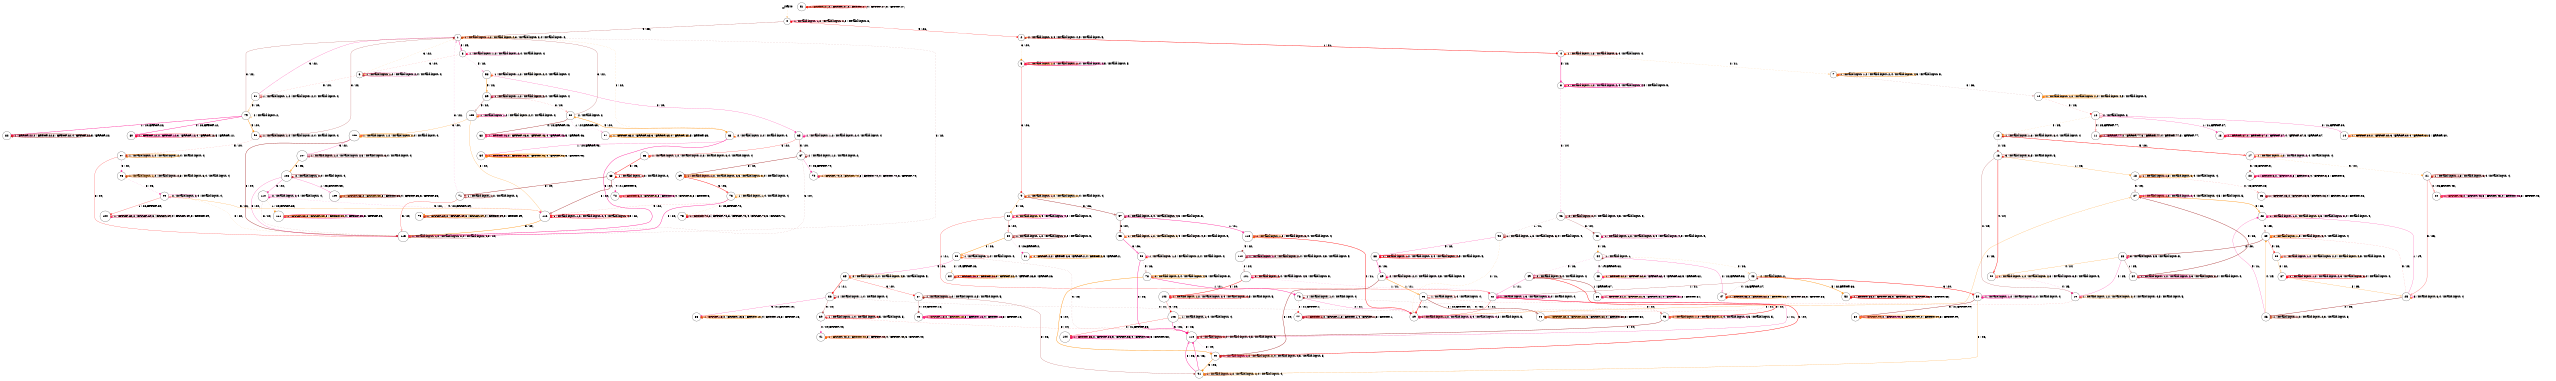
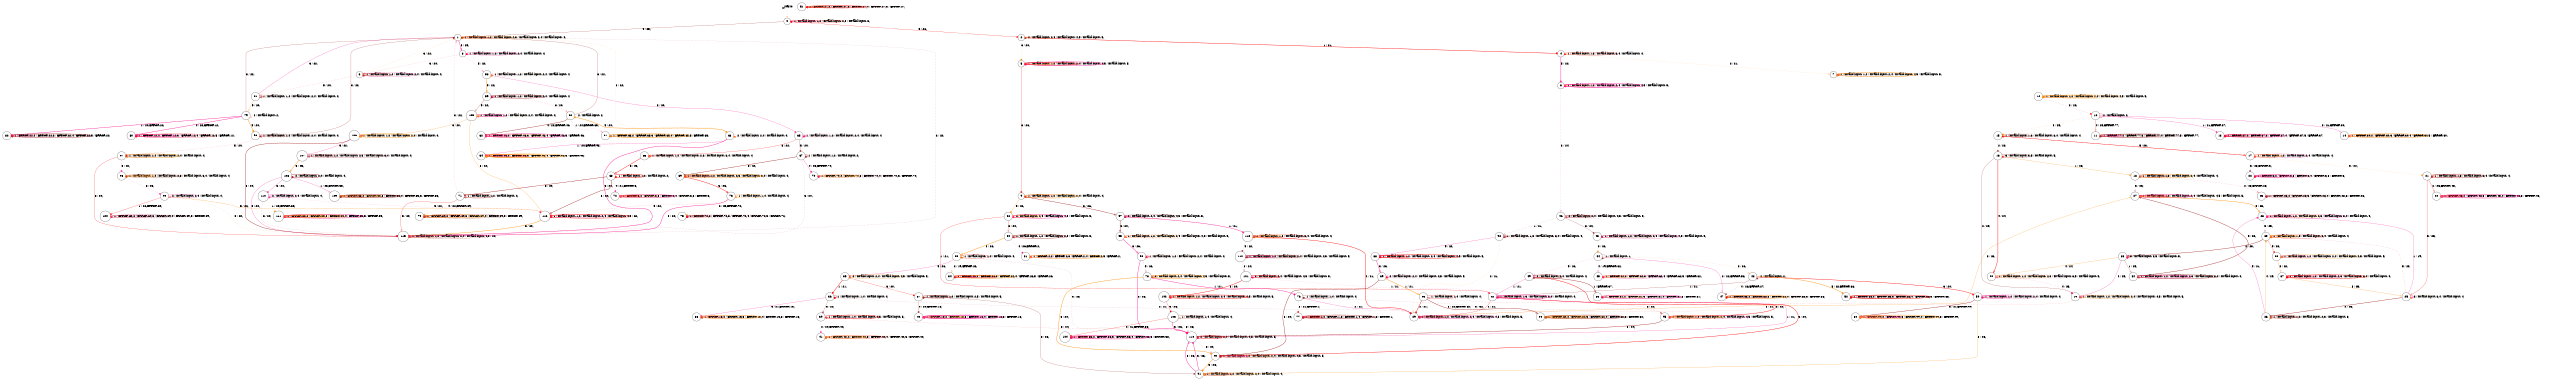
edge "7" -> "12": removed, label "3 / 23;"
